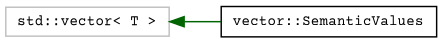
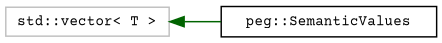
node "vector::SemanticValues": label "vector::SemanticValues" -> "peg::SemanticValues"
